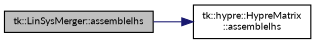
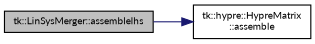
node "tk::hypre::HypreMatrix ::assemblelhs": label "tk::hypre::HypreMatrix ::assemblelhs" -> "tk::hypre::HypreMatrix ::assemble"
